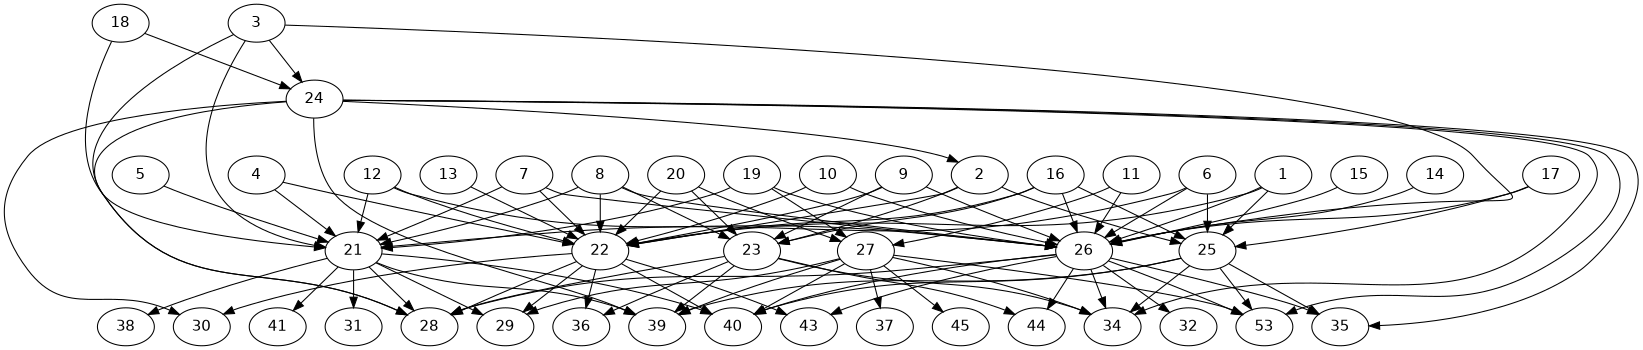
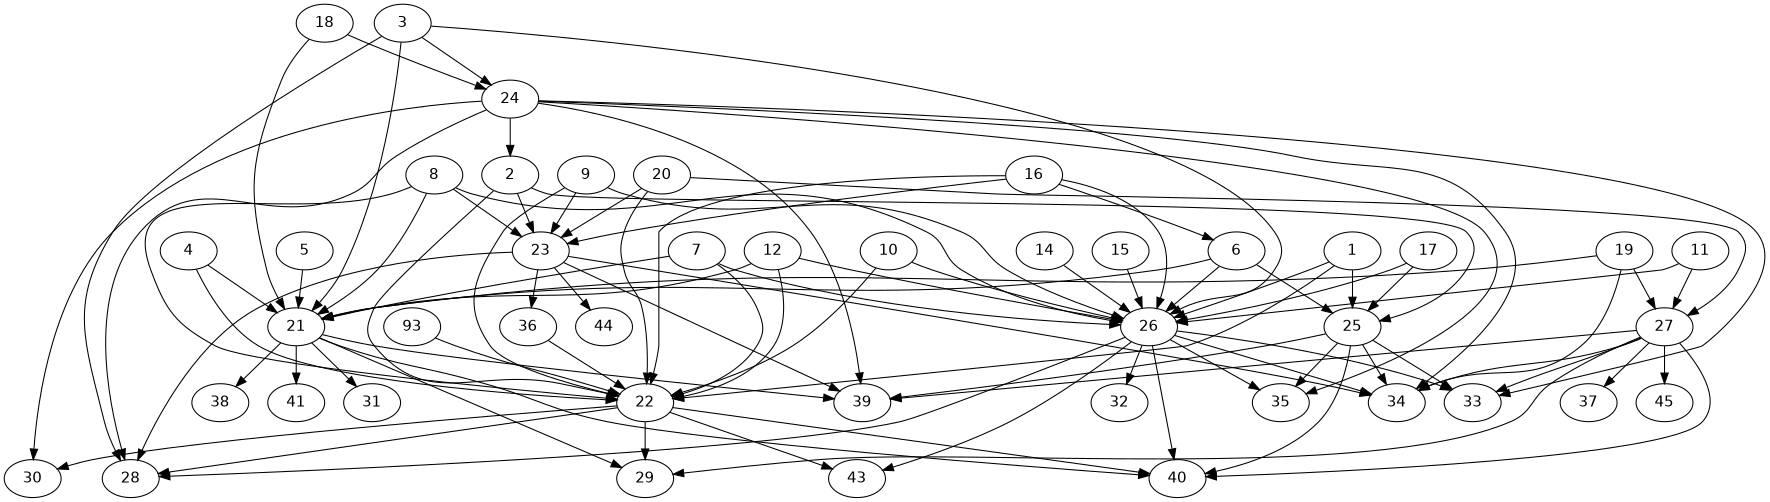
node "13": label "13" -> "93"
edge "16" -> "25": now "16" -> "6"
edge "19" -> "26": now "19" -> "34"
edge "22" -> "36": reversed
edge "26" -> "44": removed
edge "21" -> "28": removed
node "53": label "53" -> "33"
